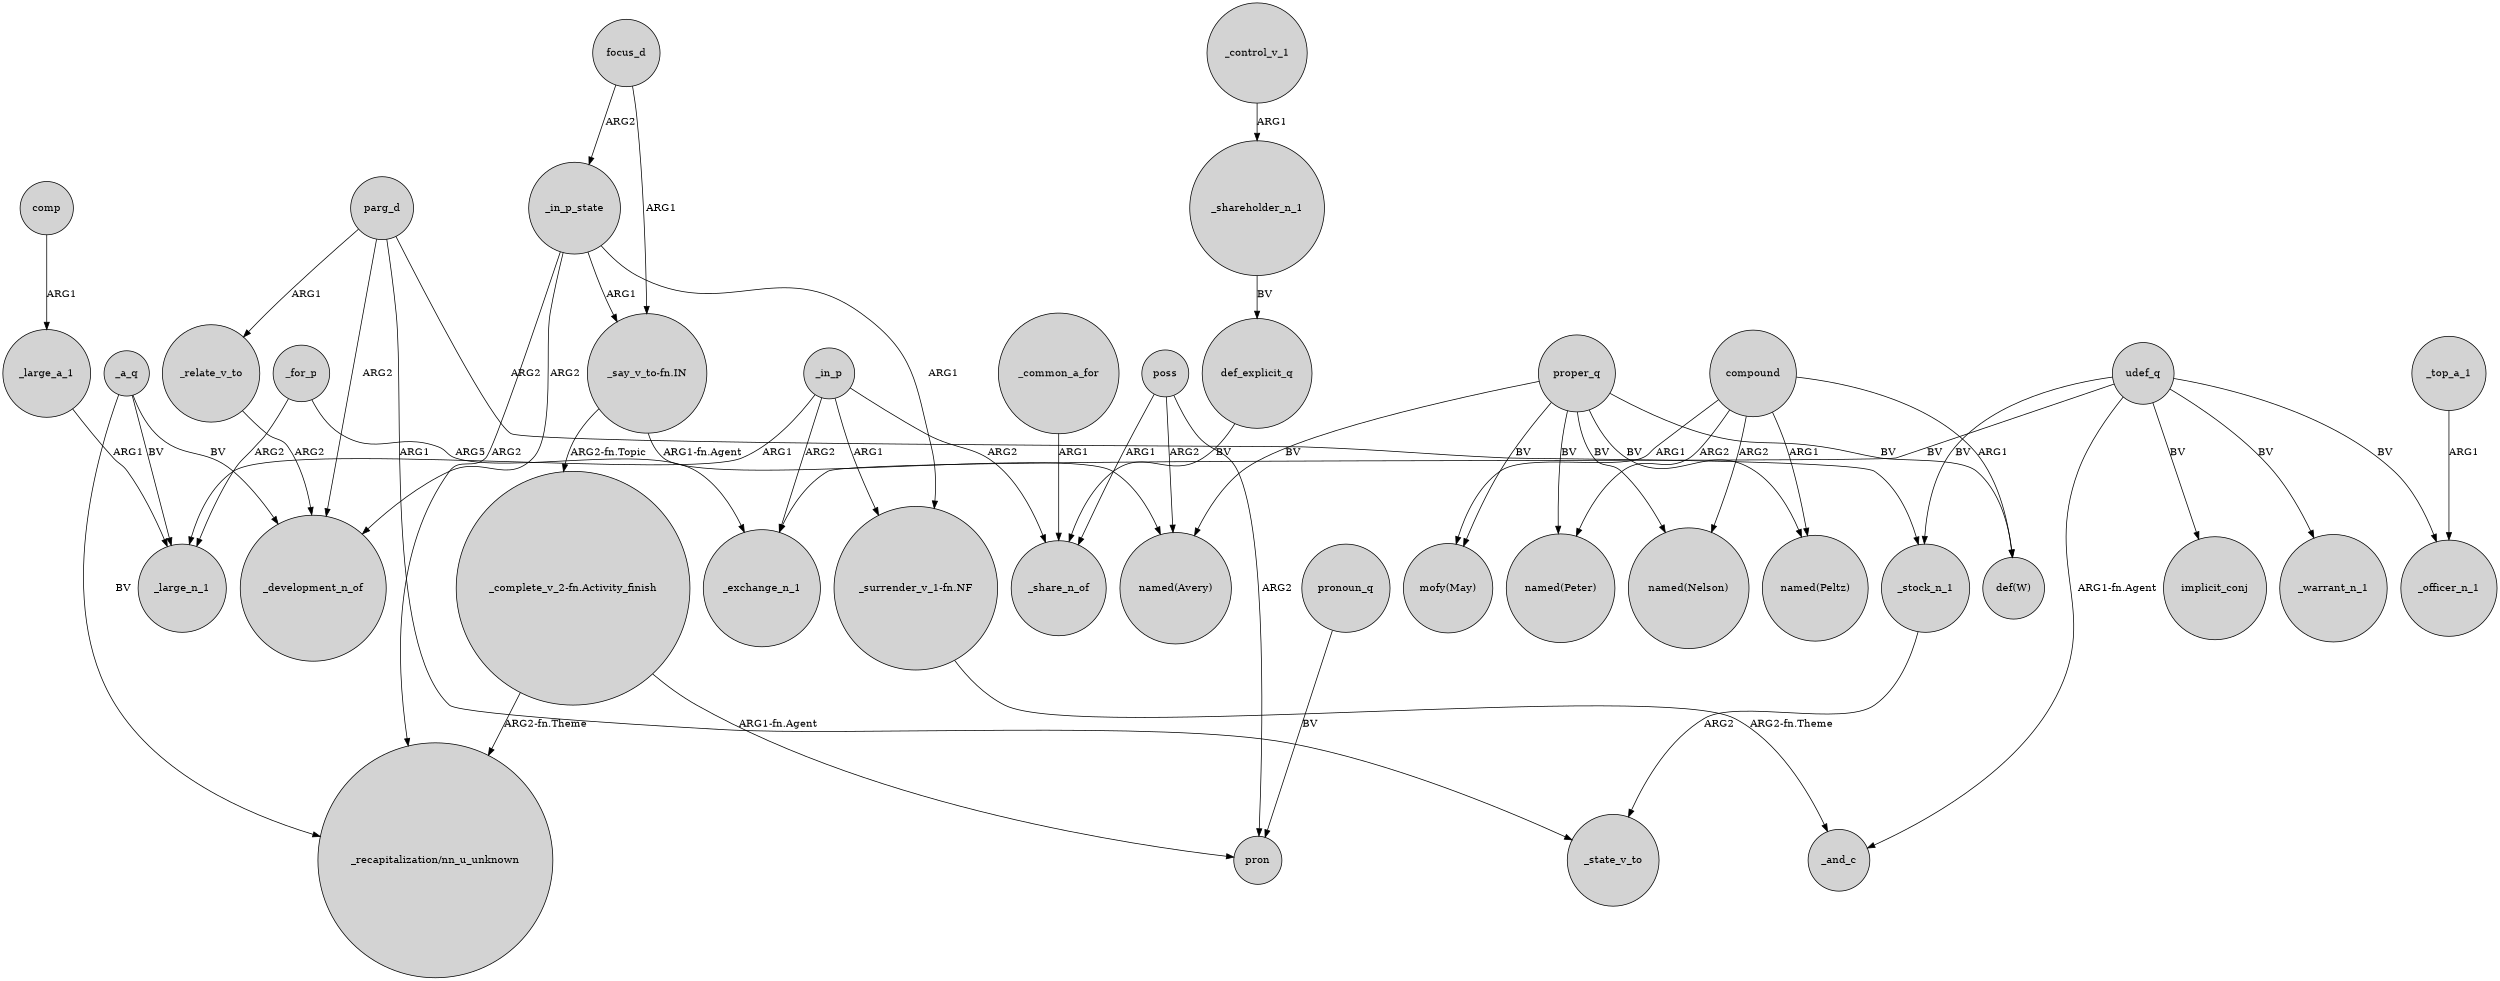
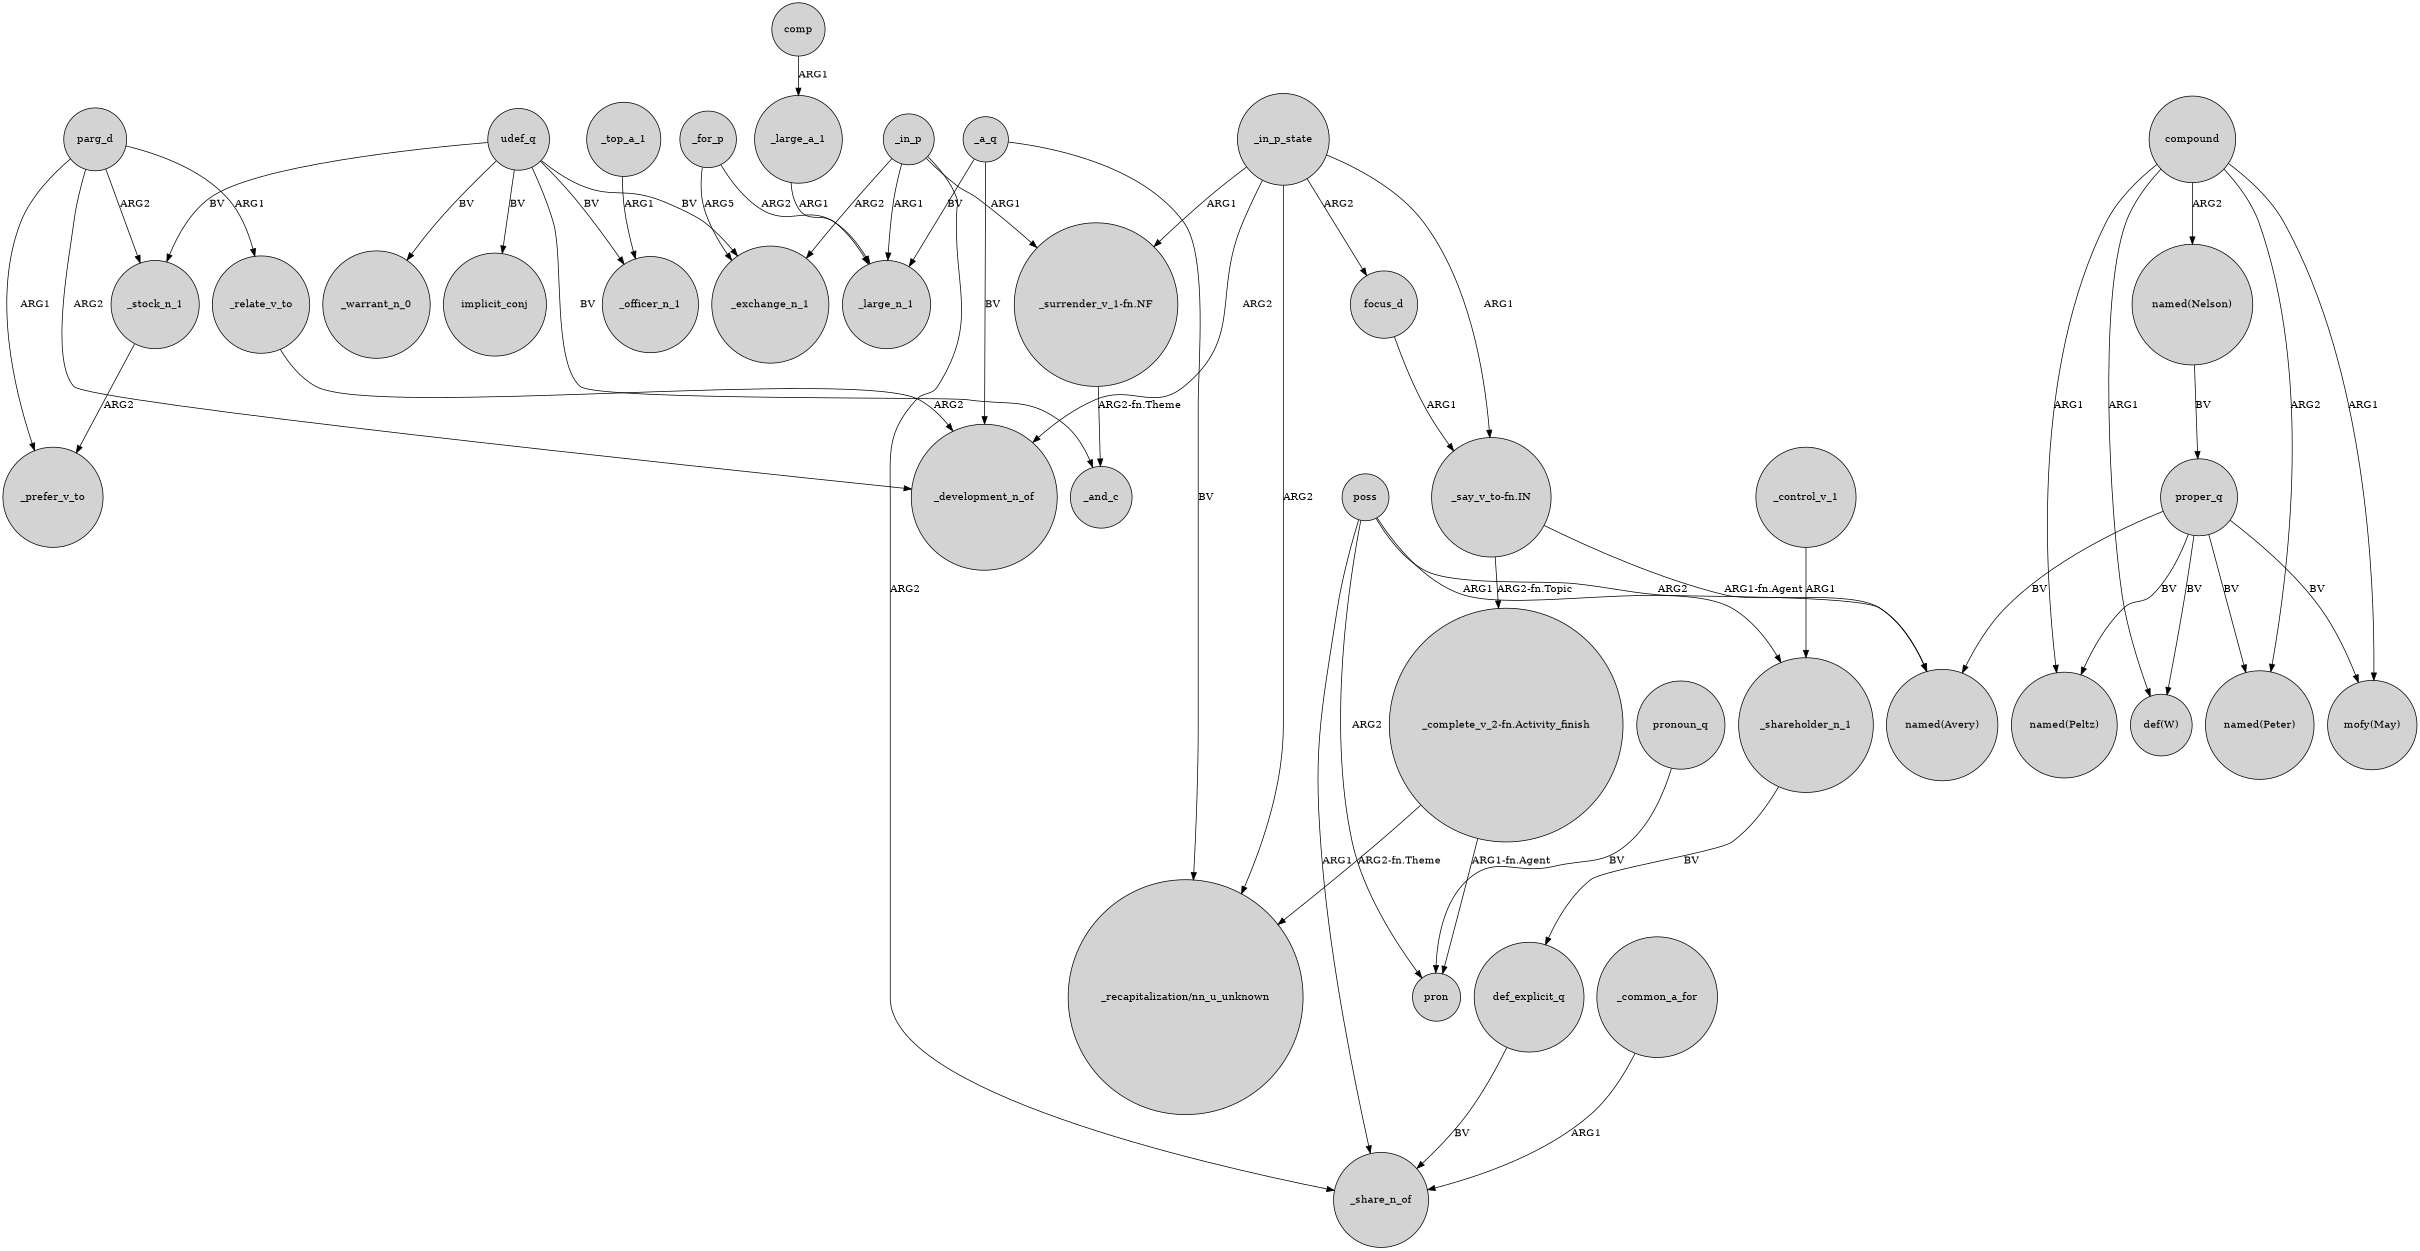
edge "focus_d" -> "_in_p_state": reversed
edge "proper_q" -> "named(Nelson)": reversed
edge "udef_q" -> "_and_c": label "ARG1-fn.Agent" -> "BV"
node "_warrant_n_1": label "_warrant_n_1" -> "_warrant_n_0"
edge "poss" -> "_shareholder_n_1": added, label "ARG1"
node "_state_v_to": label "_state_v_to" -> "_prefer_v_to"
